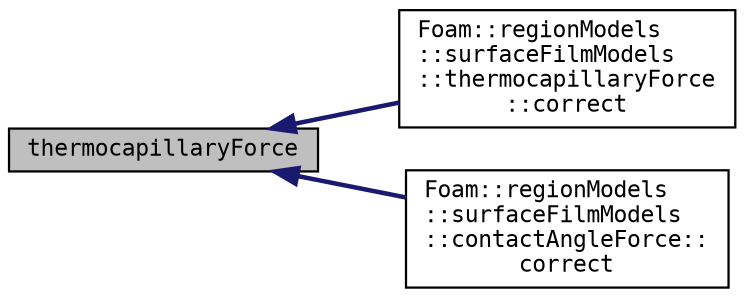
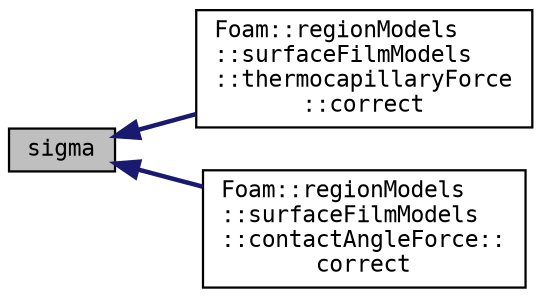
node "thermocapillaryForce": label "thermocapillaryForce" -> "sigma"
